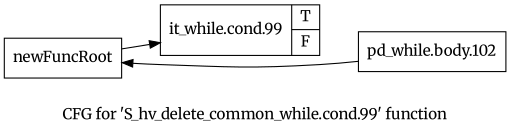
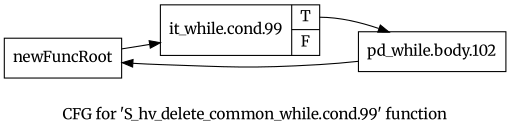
edge "it_while.cond.99" -> "pd_while.body.102": added
